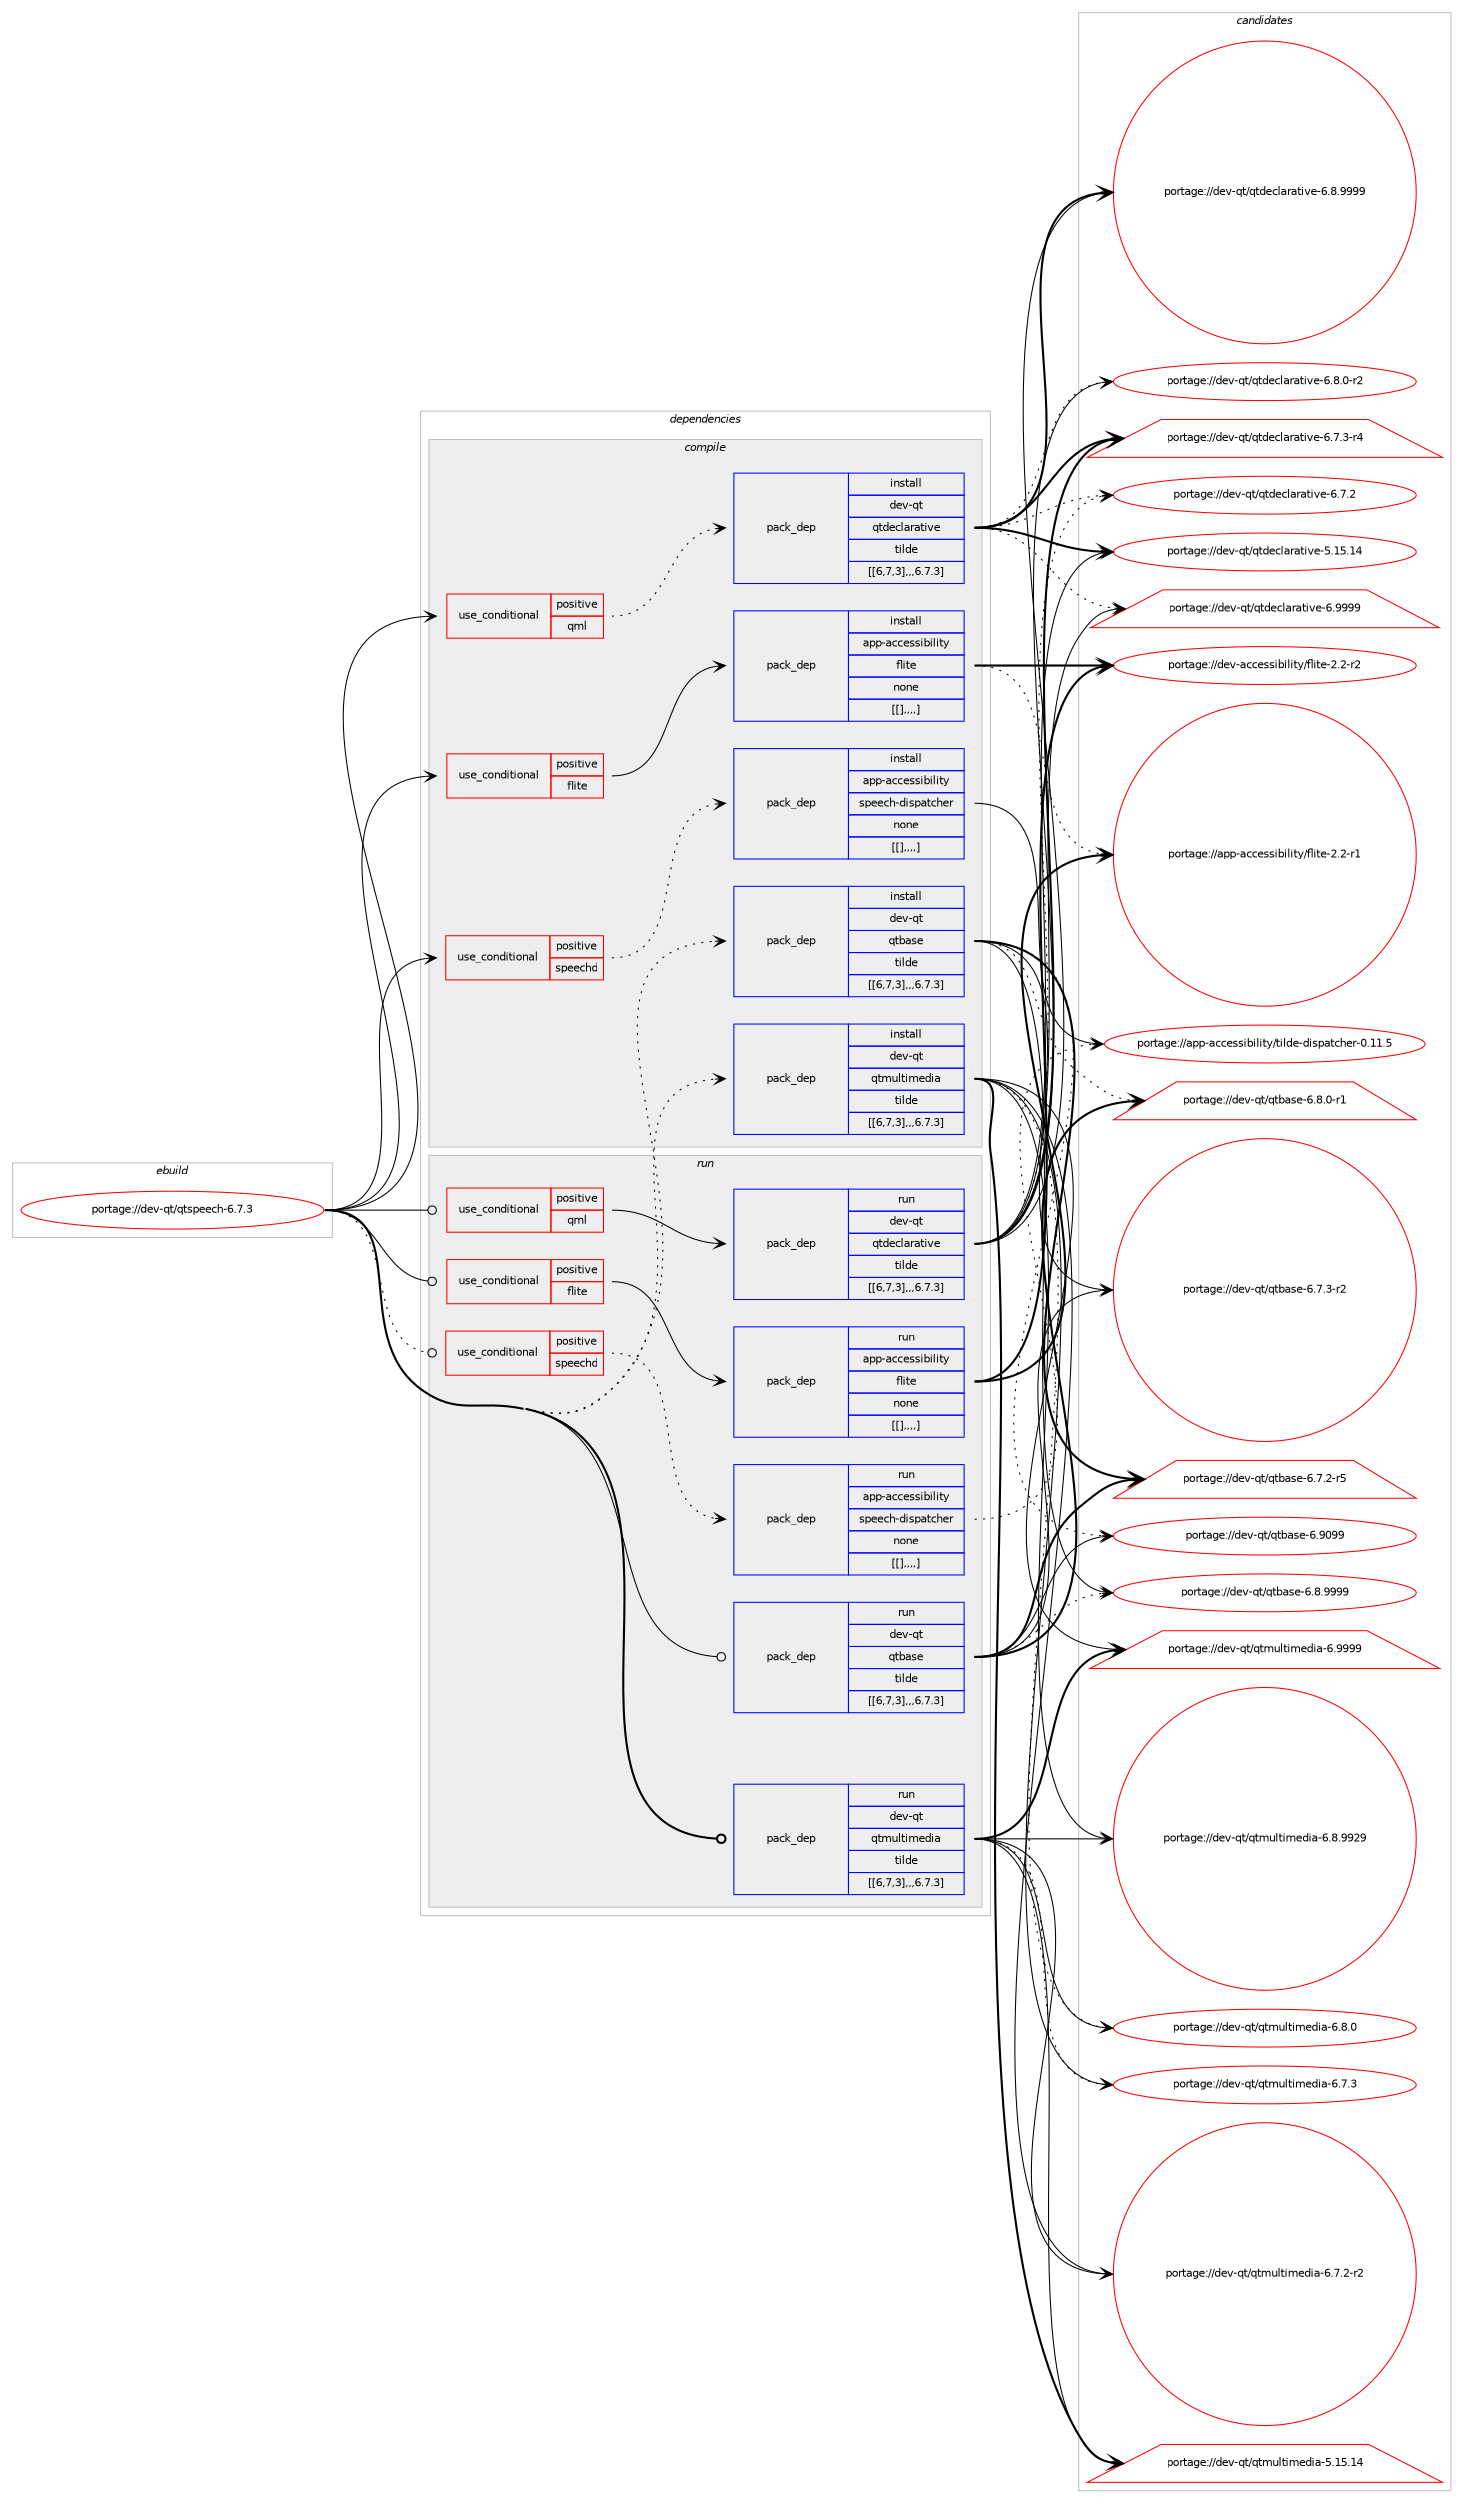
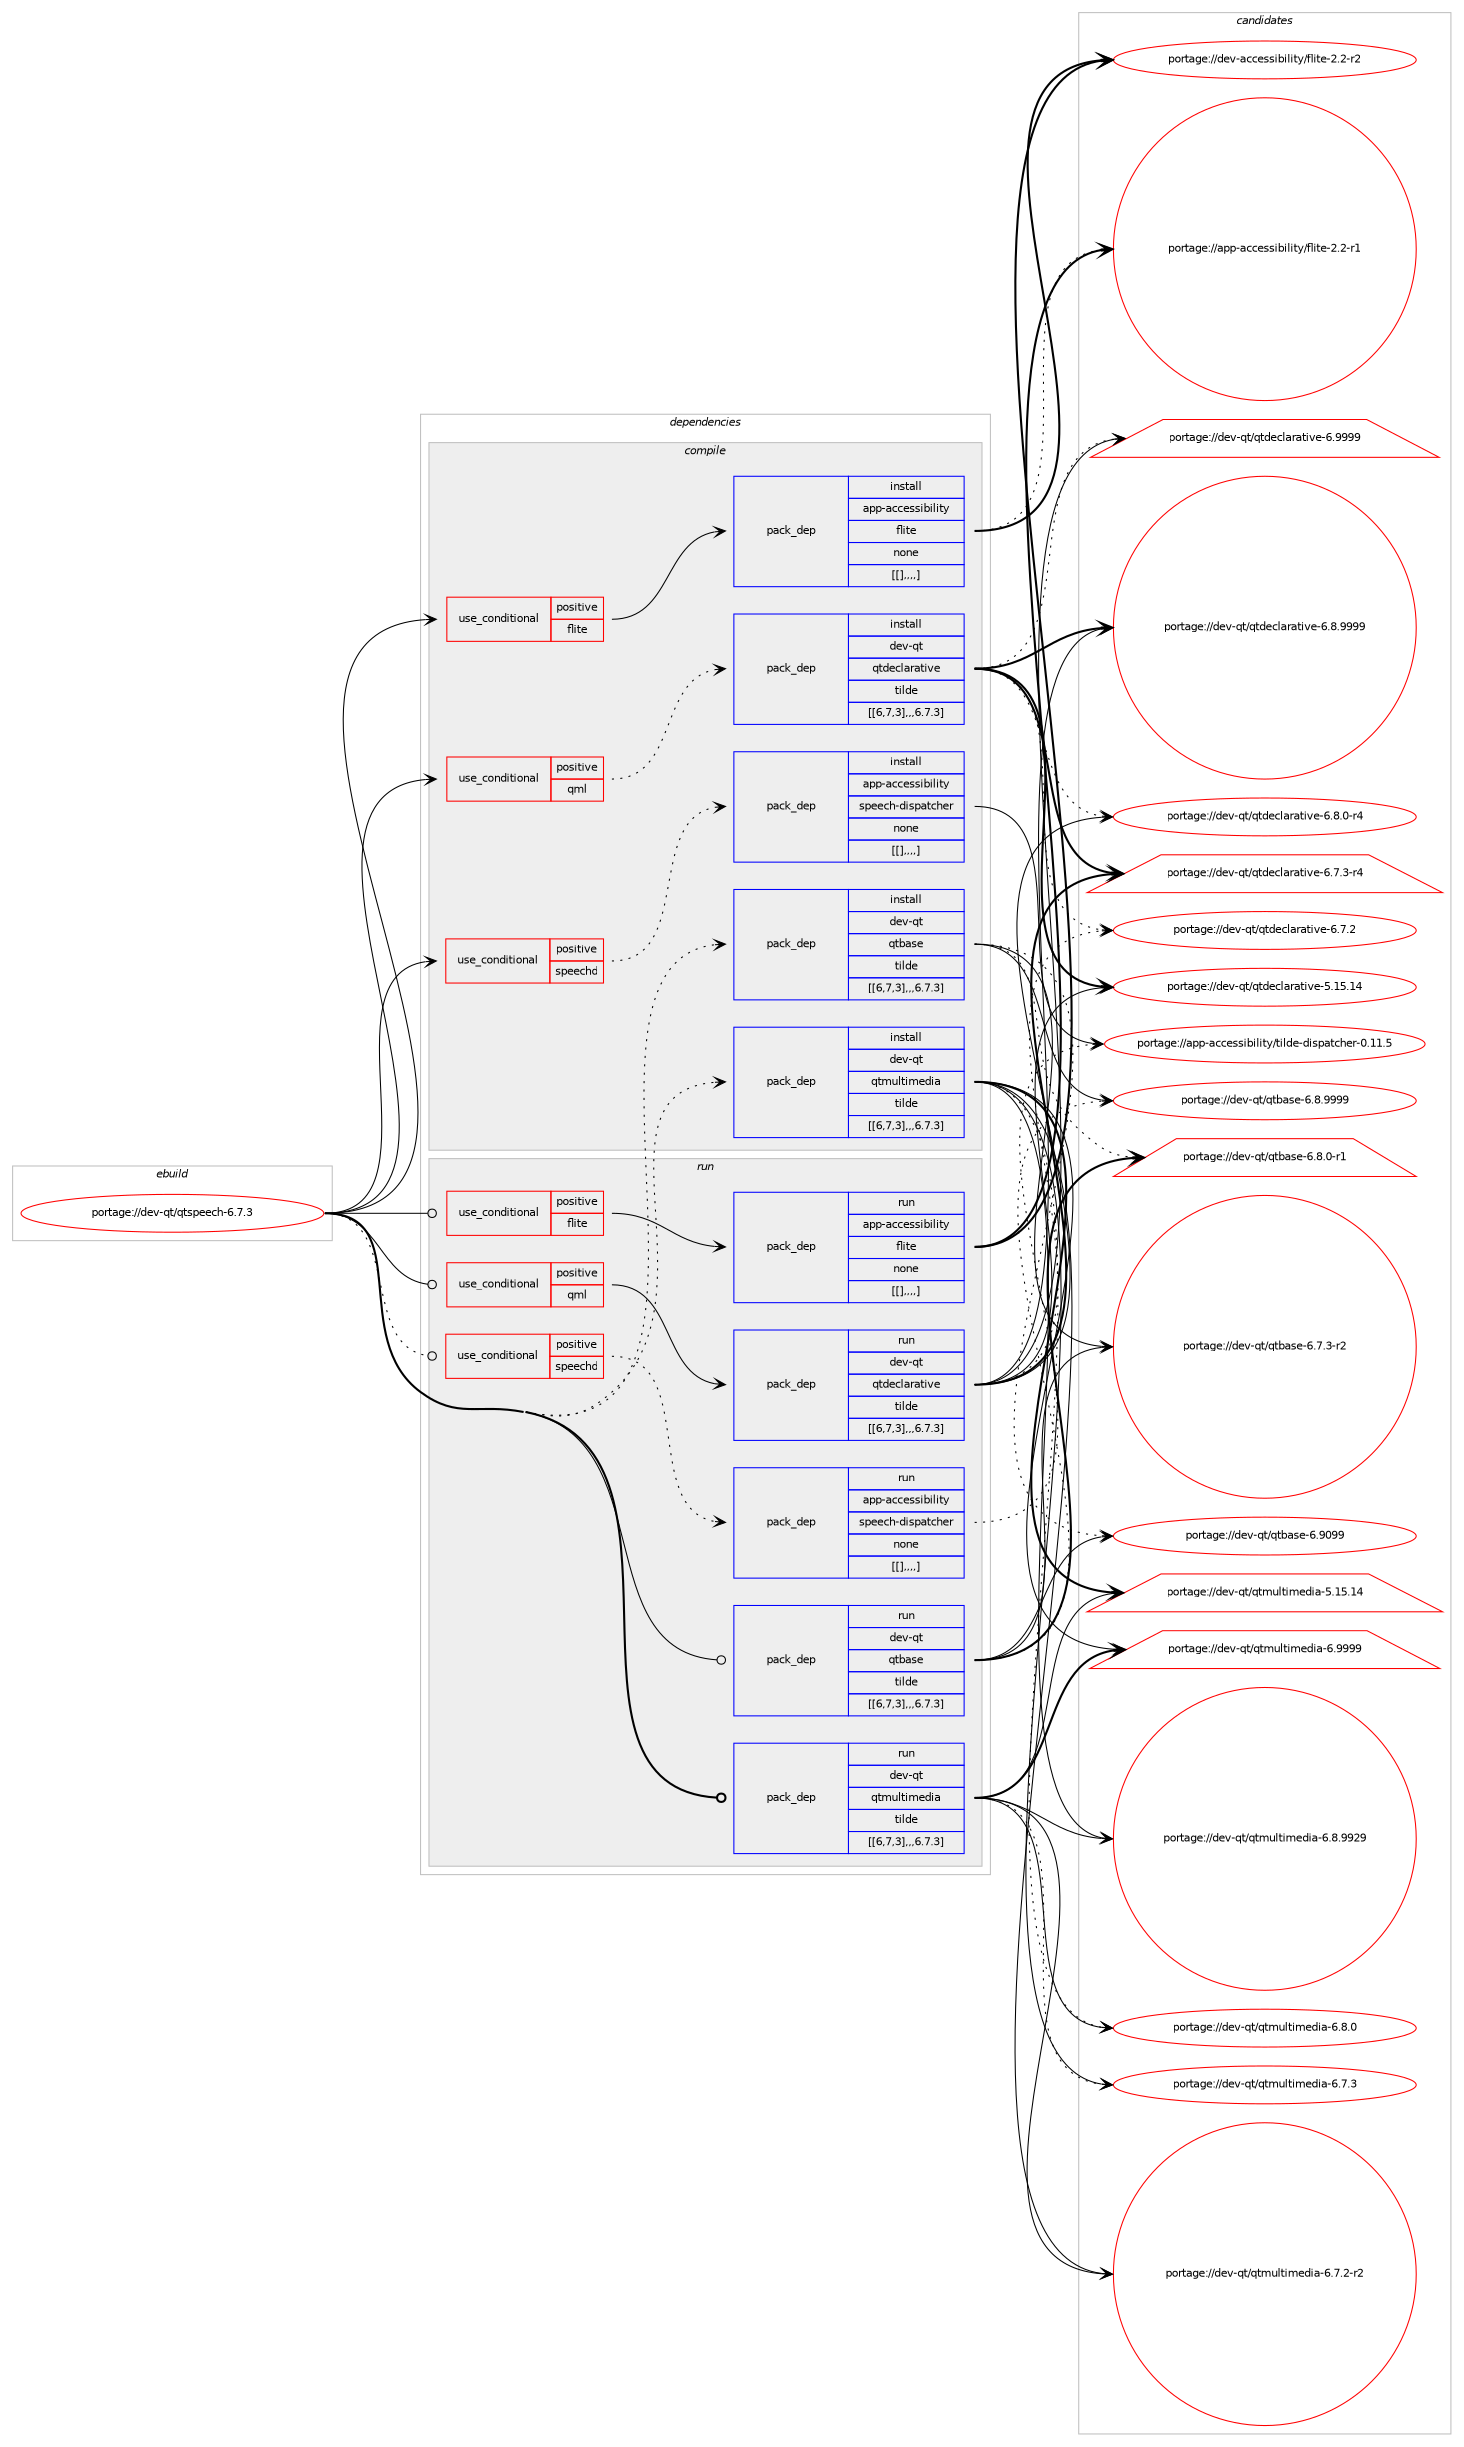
node "portage://dev-qt/qtdeclarative-6.8.0-r2": label "portage://dev-qt/qtdeclarative-6.8.0-r2" -> "portage://dev-qt/qtdeclarative-6.8.0-r4"
node "portage://dev-qt/qtbase-6.7.2-r5": removed
